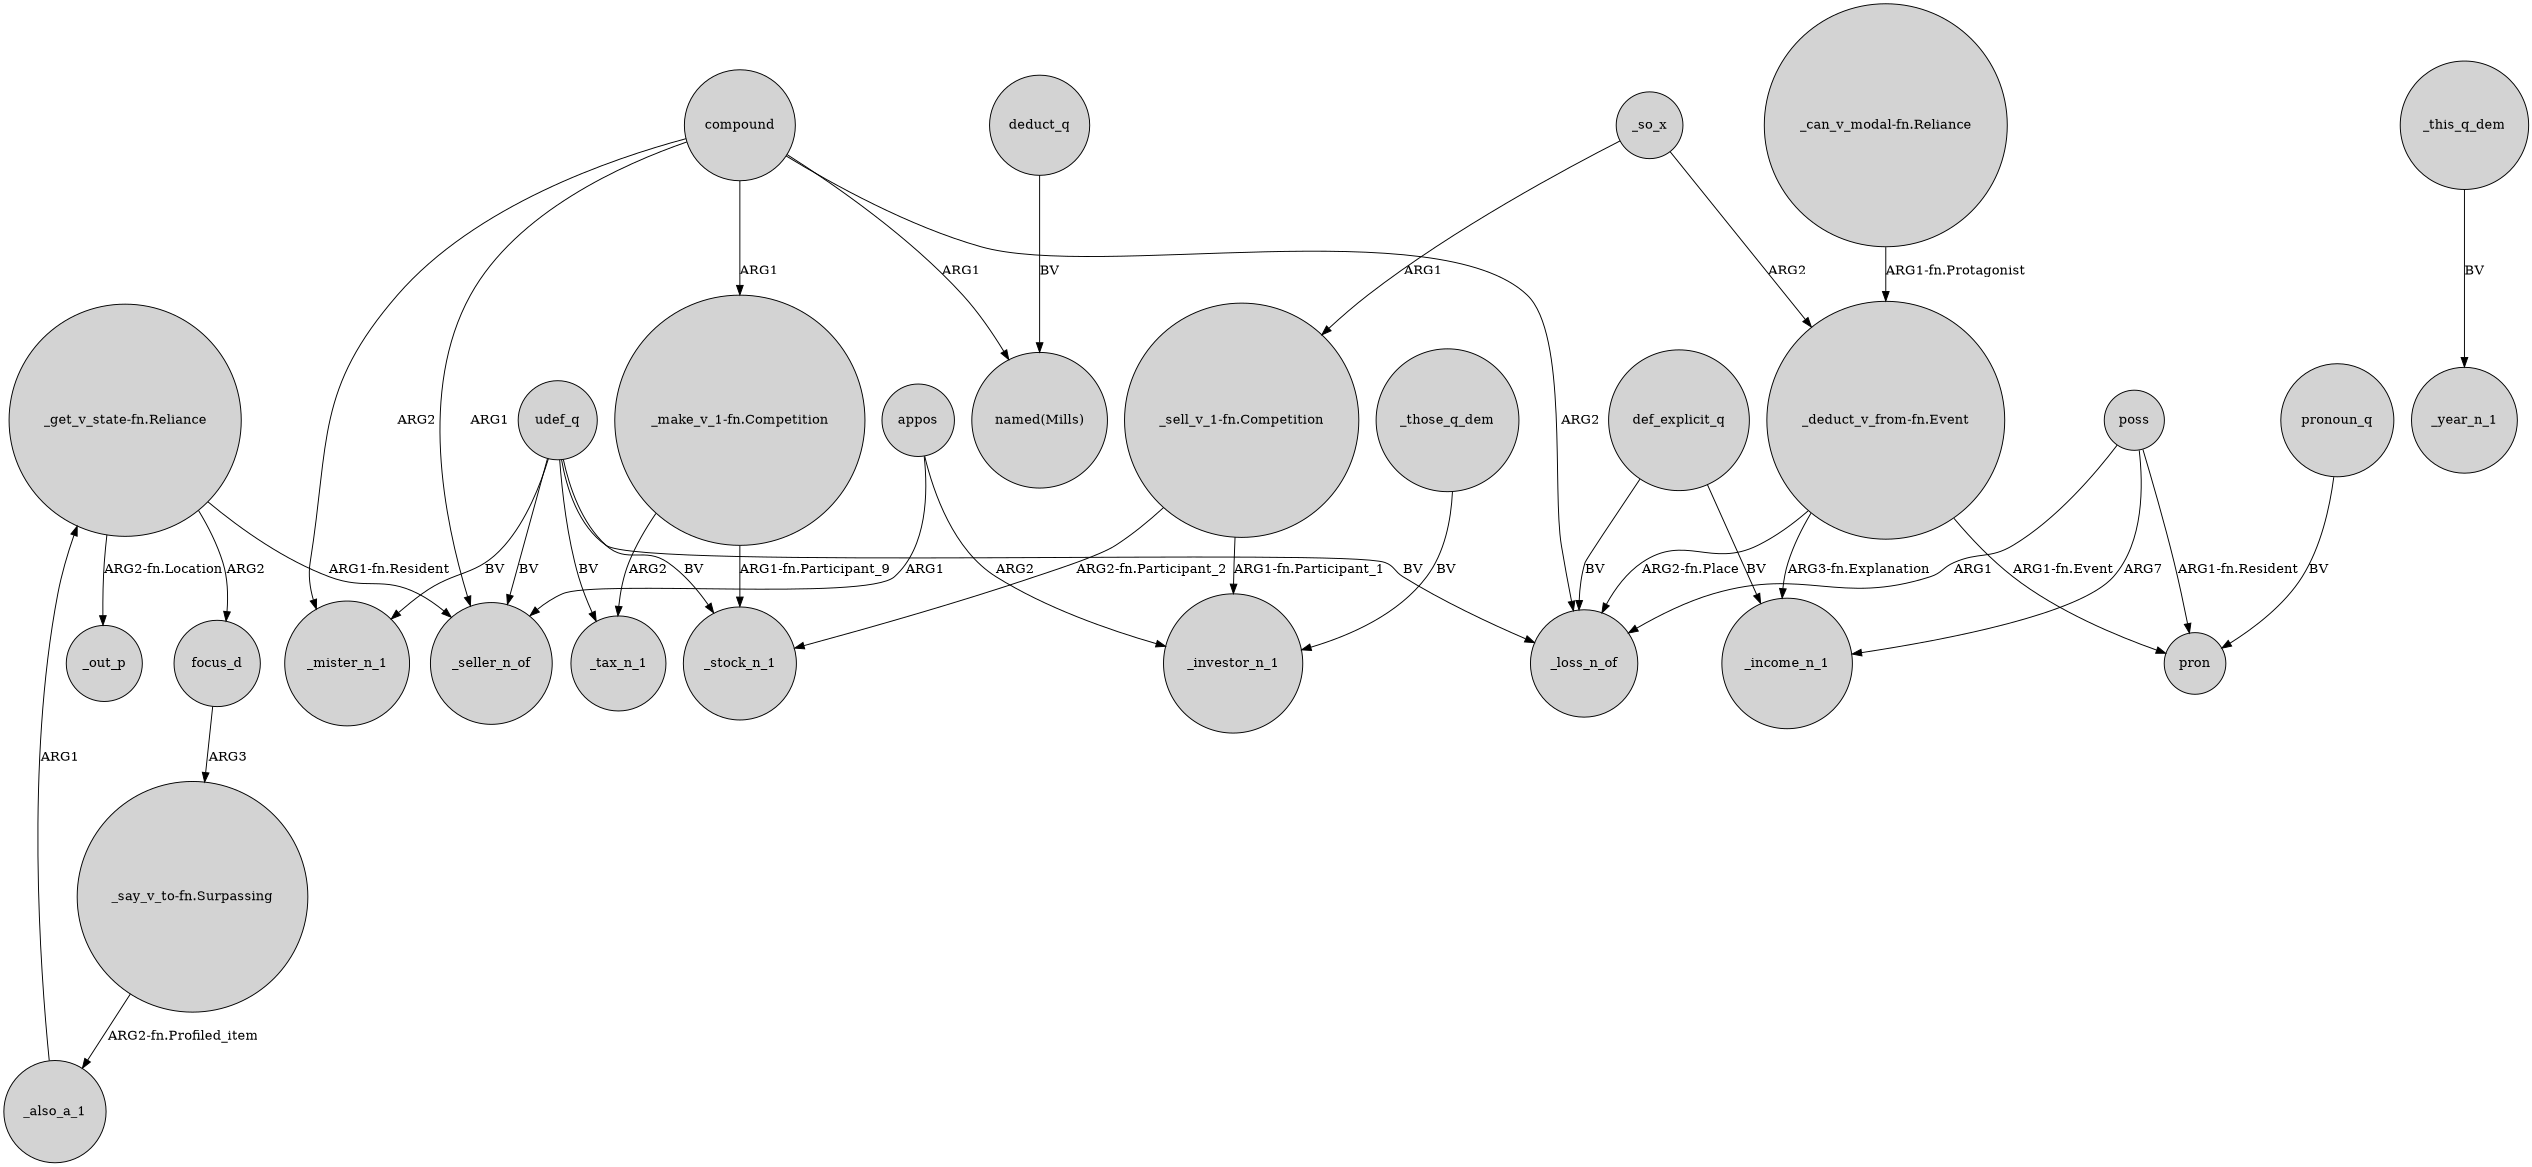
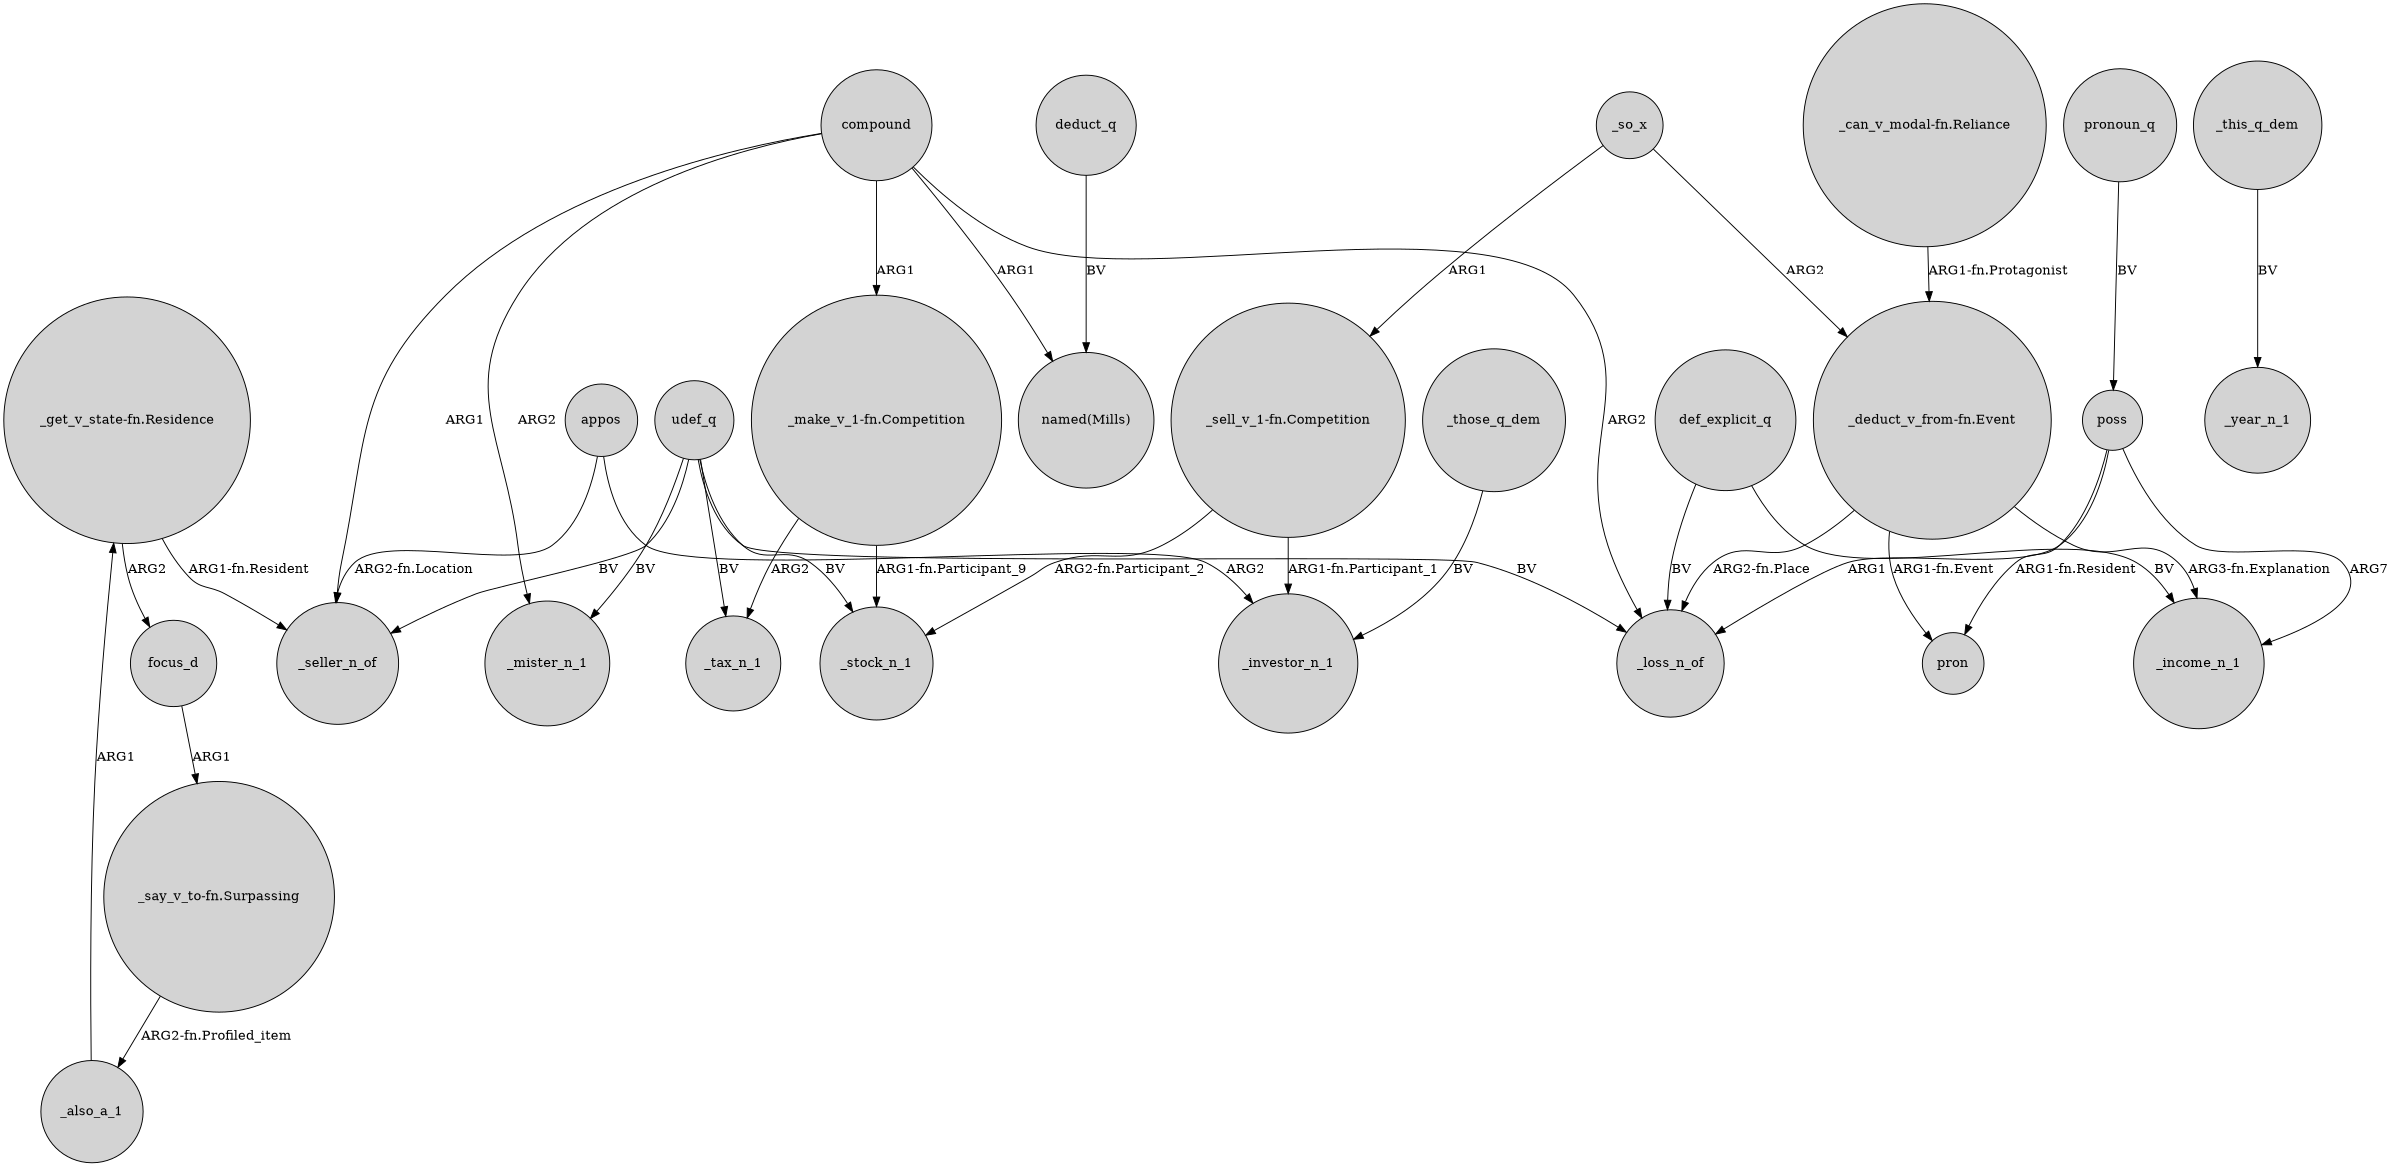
node "_get_v_state-fn.Reliance": label "_get_v_state-fn.Reliance" -> "_get_v_state-fn.Residence"
edge "appos" -> "_seller_n_of": label "ARG1" -> "ARG2-fn.Location"
edge "pronoun_q" -> "pron": now "pronoun_q" -> "poss"
node "_out_p": removed
edge "focus_d" -> "_say_v_to-fn.Surpassing": label "ARG3" -> "ARG1"
